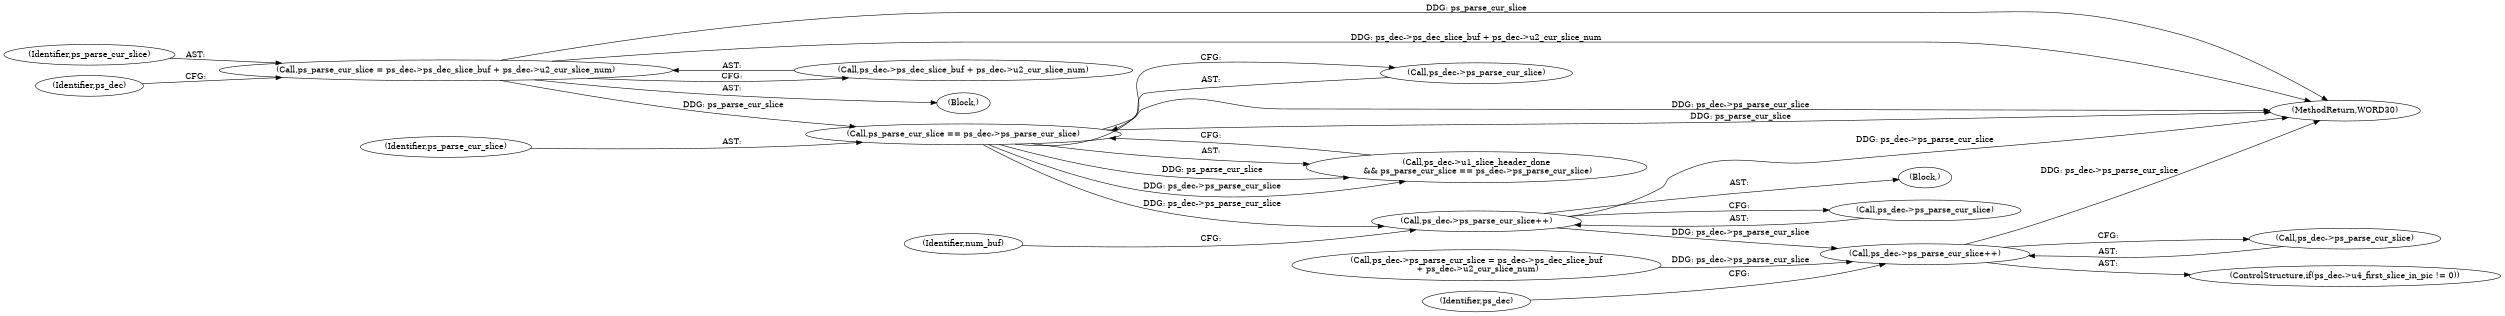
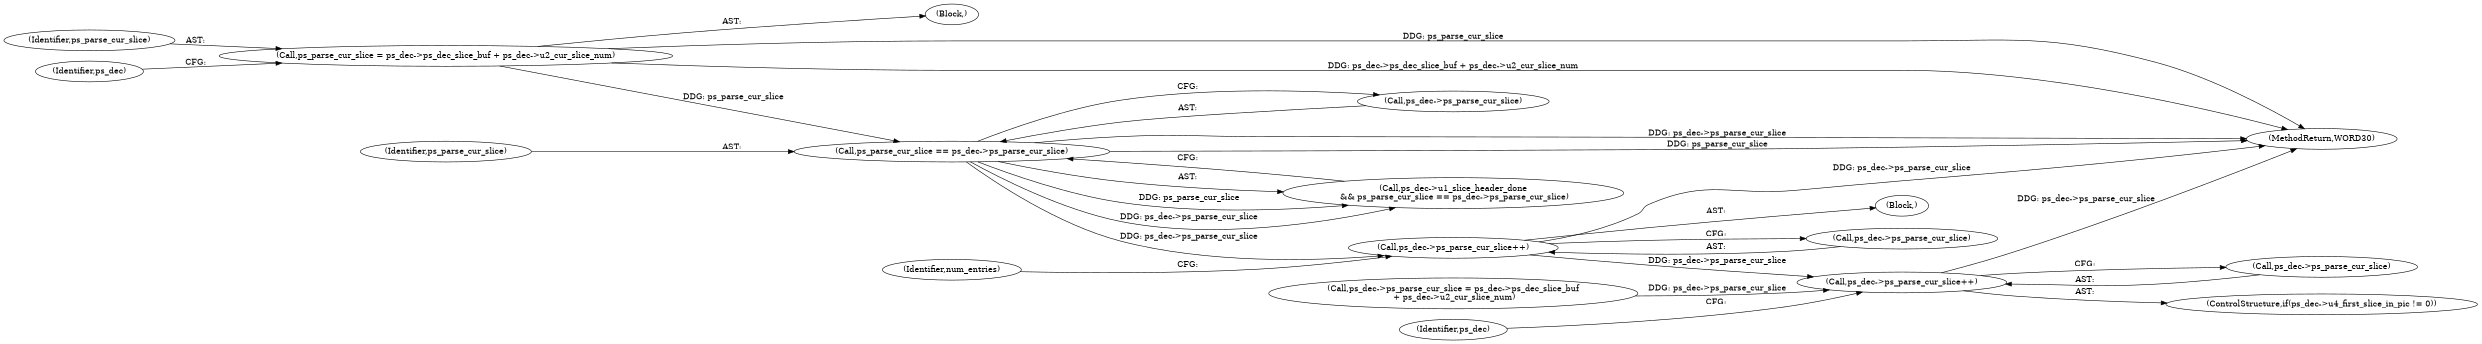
node "(Call,ps_dec->ps_dec_slice_buf + ps_dec->u2_cur_slice_num)": removed
node "(Identifier,num_buf)": label "(Identifier,num_buf)" -> "(Identifier,num_entries)"
